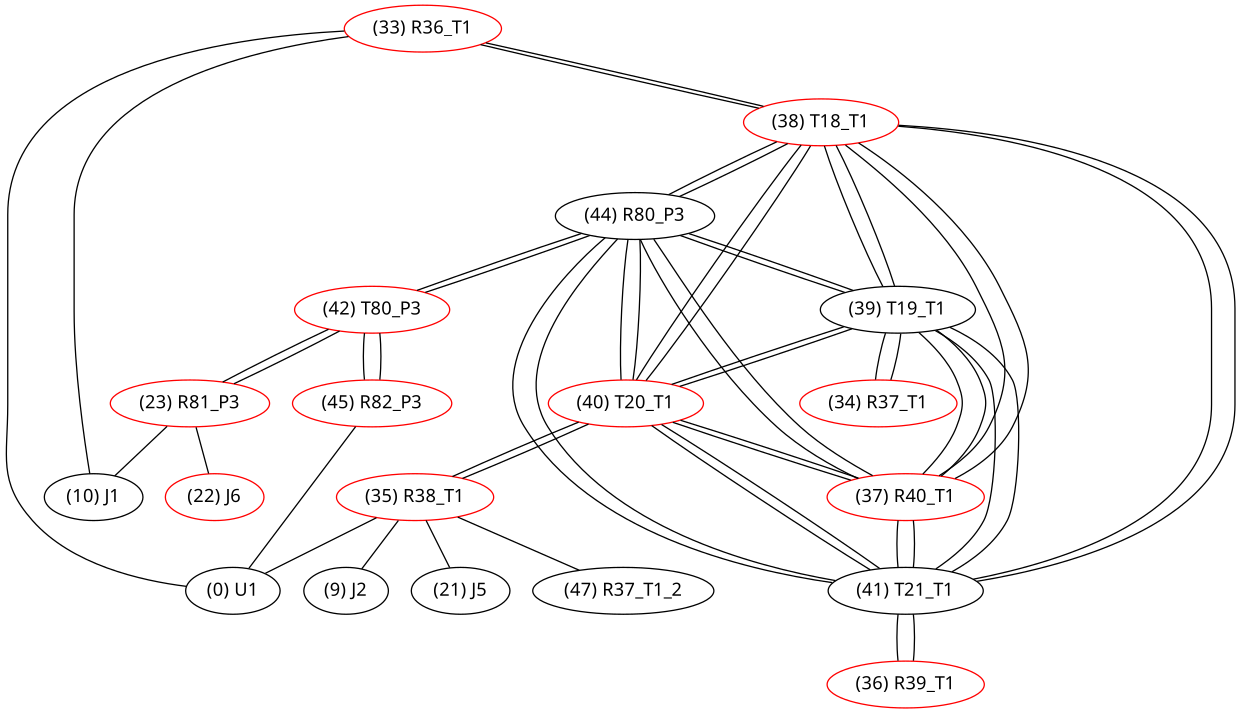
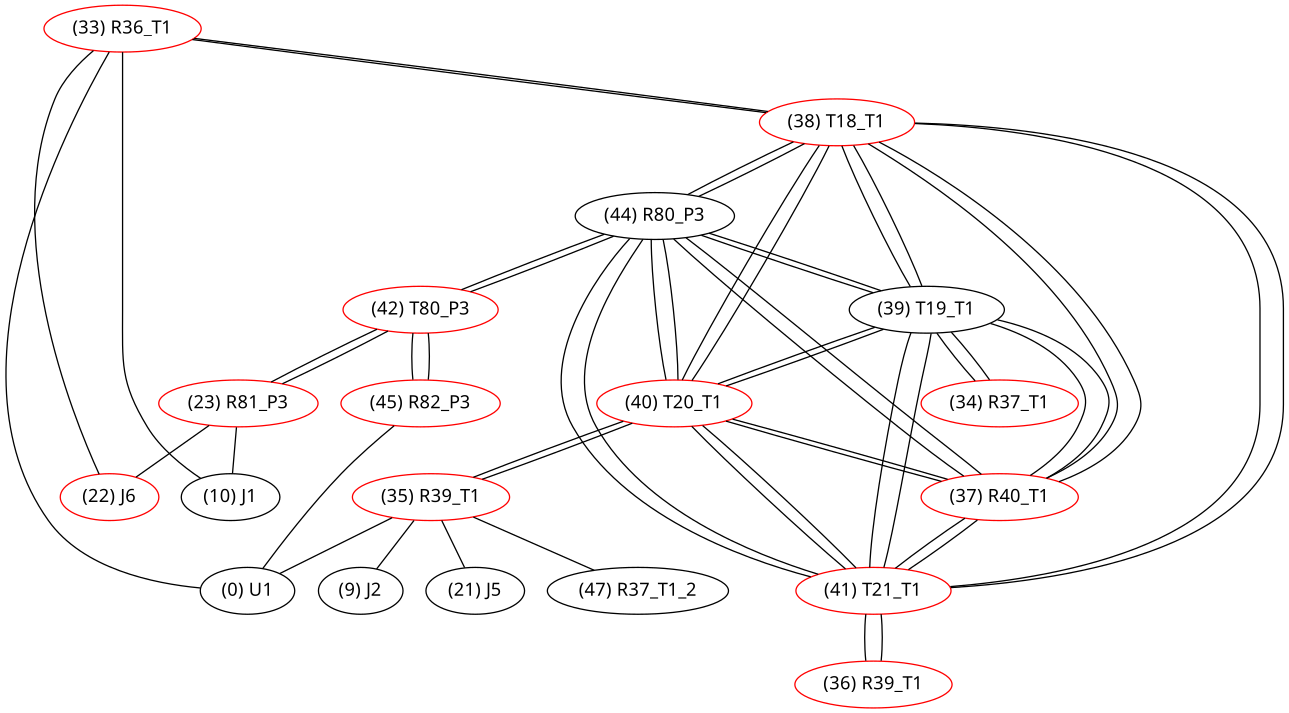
edge "(33) R36_T1" -- "(22) J6": added
node "(35) R38_T1": label "(35) R38_T1" -> "(35) R39_T1"
node "(41) T21_T1": color black -> red
